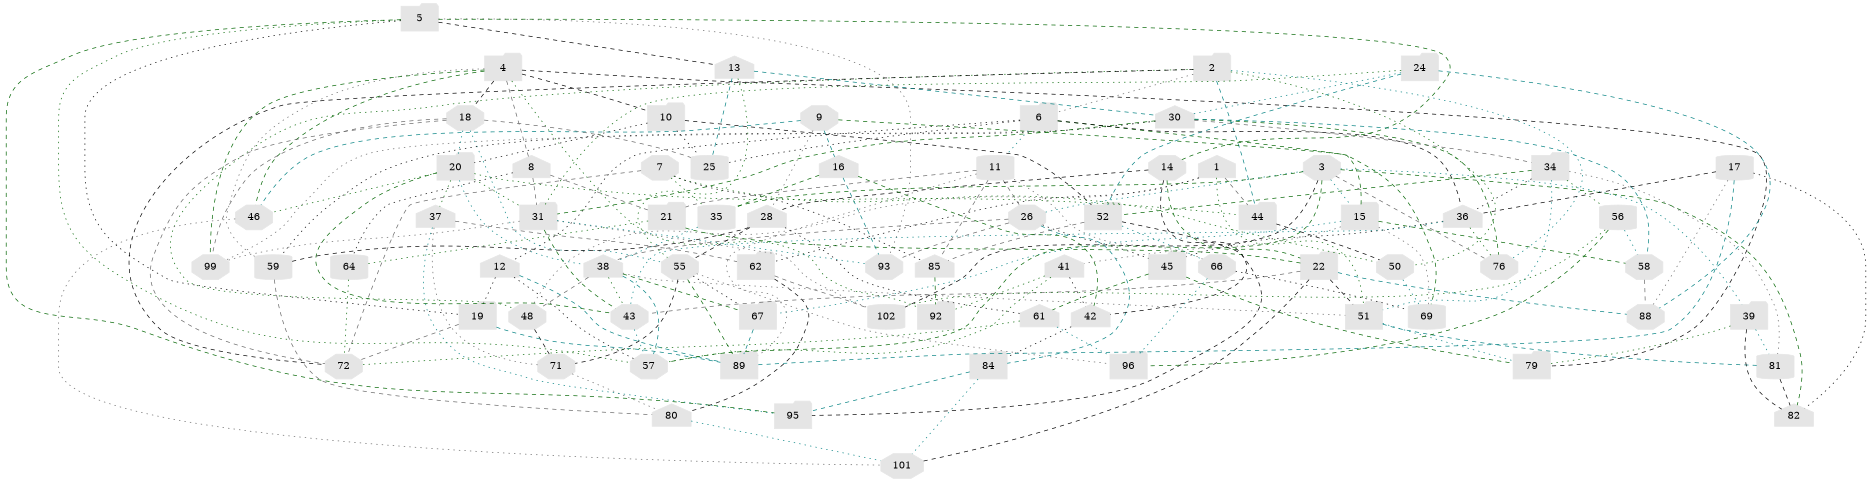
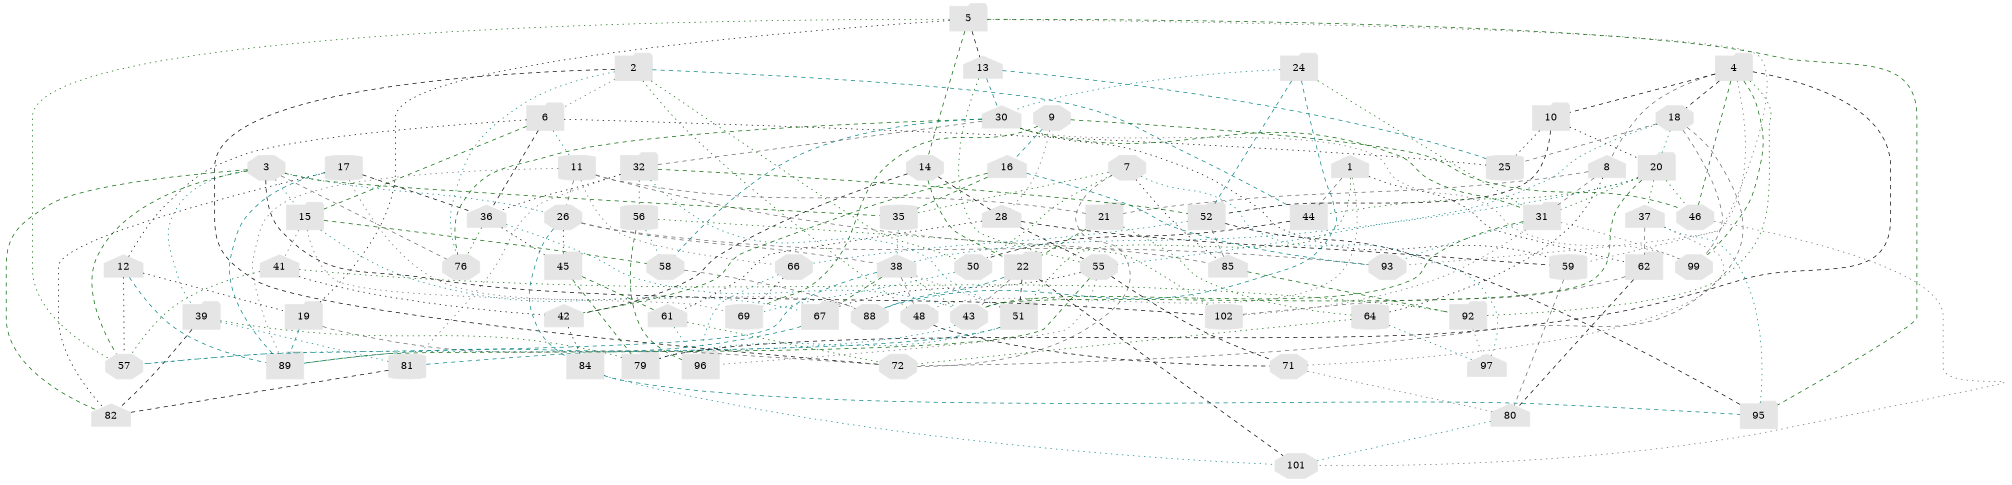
edge "9" -- "46": color teal -> darkgreen
node "34": label "34" -> "32"
node "97": added
